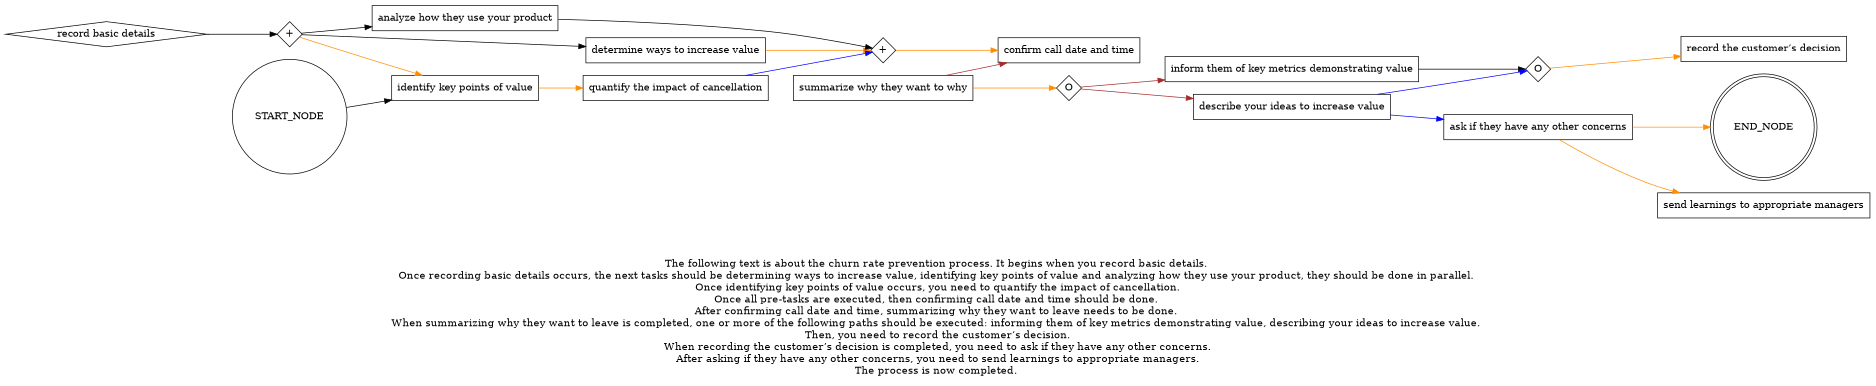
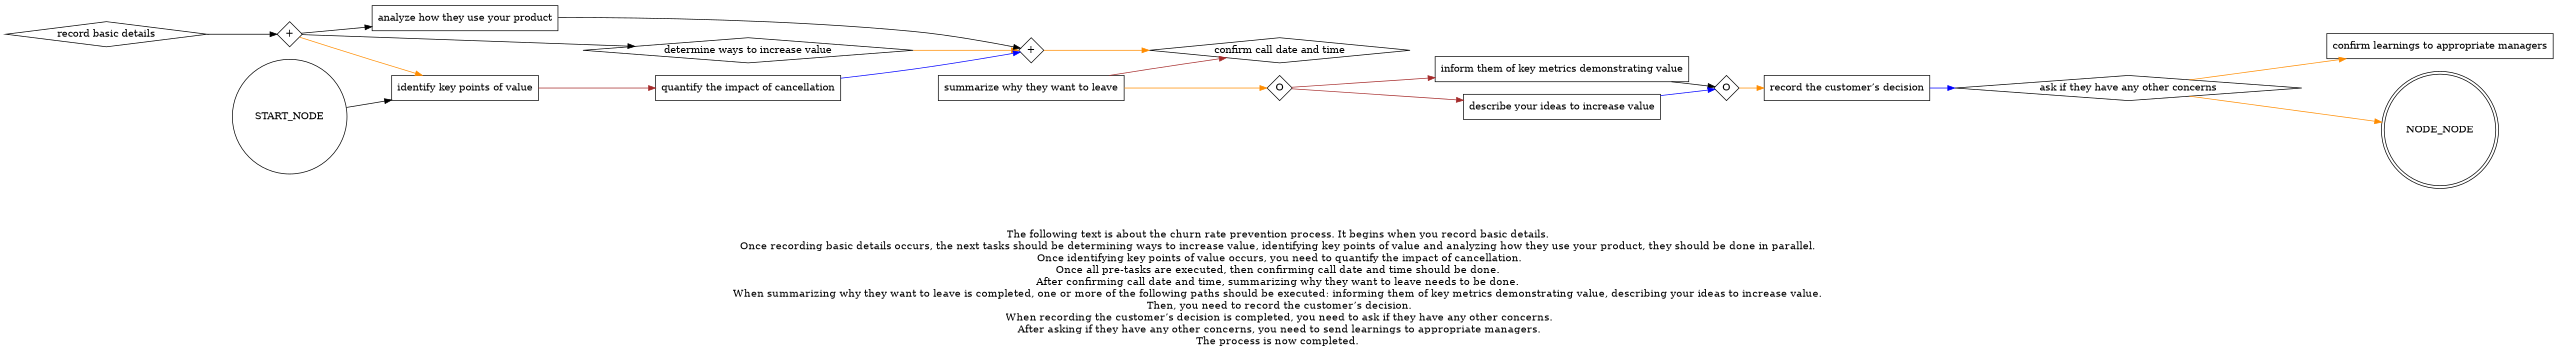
node "determine ways to increase value": shape box -> diamond
node "confirm call date and time": shape box -> diamond
edge "identify key points of value" -> "quantify the impact of cancellation": color darkorange -> brown
node "summarize why they want to why": label "summarize why they want to why" -> "summarize why they want to leave"
edge "describe your ideas to increase value" -> "ask if they have any other concerns": now "record the customer’s decision" -> "ask if they have any other concerns"
node "ask if they have any other concerns": shape box -> diamond
node "END_NODE": label "END_NODE" -> "NODE_NODE"
node "send learnings to appropriate managers": label "send learnings to appropriate managers" -> "confirm learnings to appropriate managers"
